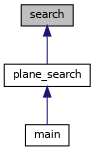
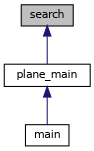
node "plane_search": label "plane_search" -> "plane_main"
